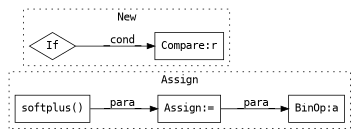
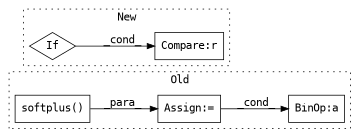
cluster "Assign": label "Assign" -> "Old"
edge "Assign:=" -> "BinOp:a": label "_para_" -> "_cond_"
